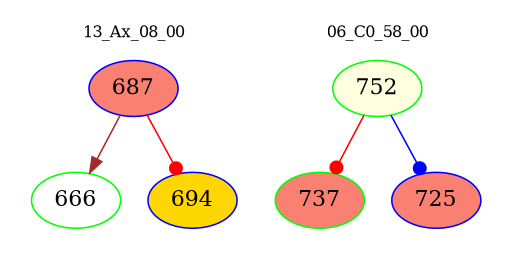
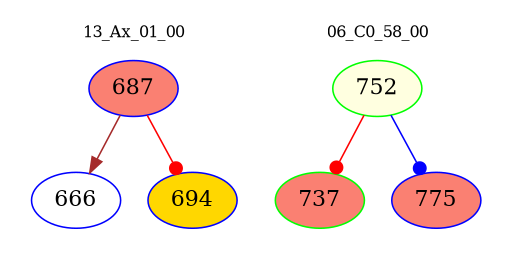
cluster "13_Ax_08_00": label "13_Ax_08_00" -> "13_Ax_01_00"
node "666": color green -> blue
node "725": label "725" -> "775"
